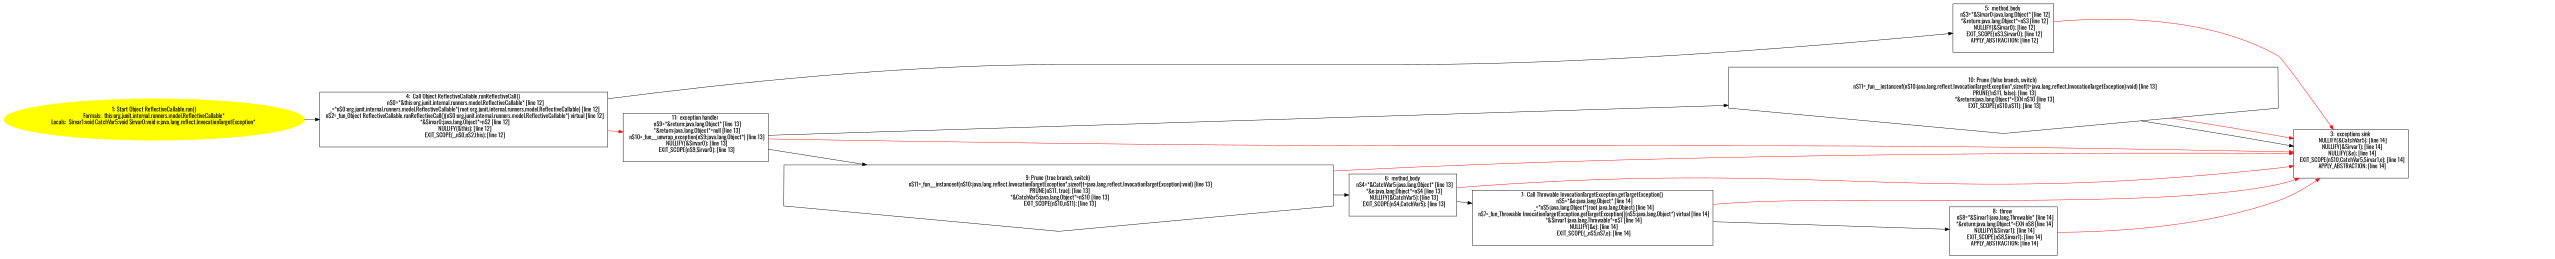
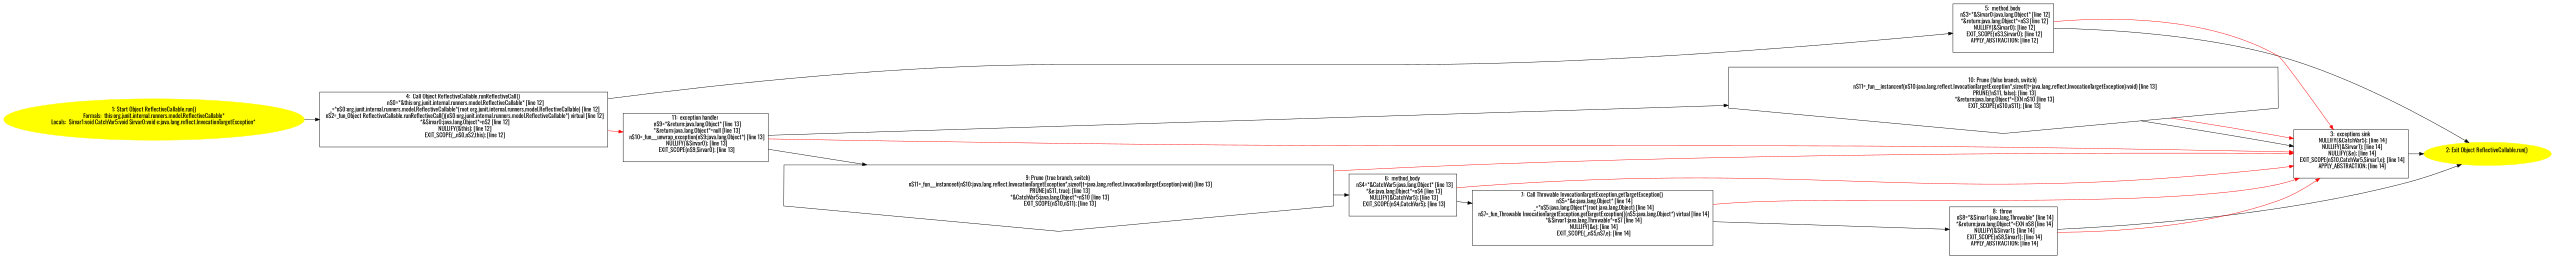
node "2: Exit Object ReflectiveCallable.run()": added
